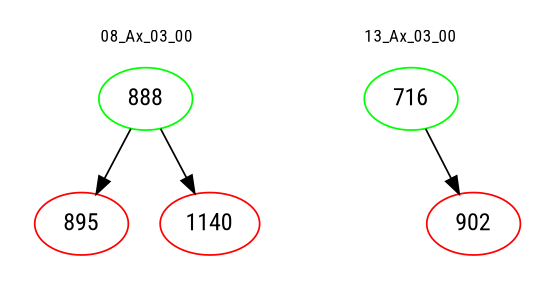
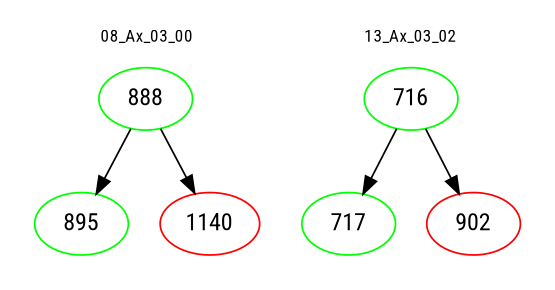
cluster "13_Ax_03_00": label "13_Ax_03_00" -> "13_Ax_03_02"
node "895": color red -> green
node "717": added
